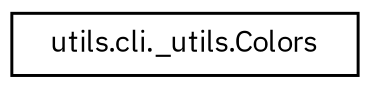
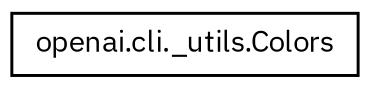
node "utils.cli._utils.Colors": label "utils.cli._utils.Colors" -> "openai.cli._utils.Colors"
